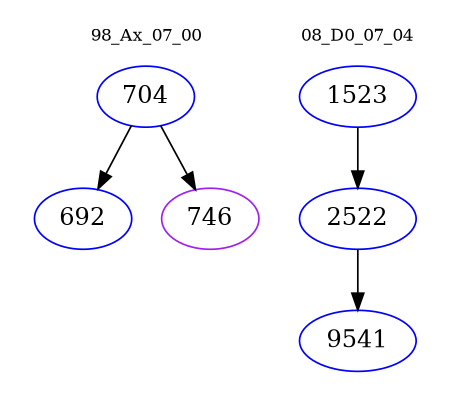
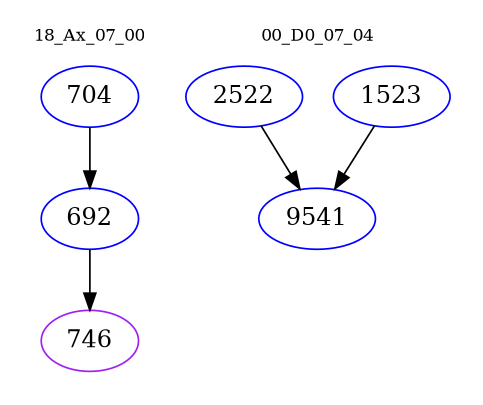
cluster "98_Ax_07_00": label "98_Ax_07_00" -> "18_Ax_07_00"
cluster "08_D0_07_04": label "08_D0_07_04" -> "00_D0_07_04"
edge "1523" -> "2522": now "1523" -> "9541"
edge "704" -> "746": now "692" -> "746"
